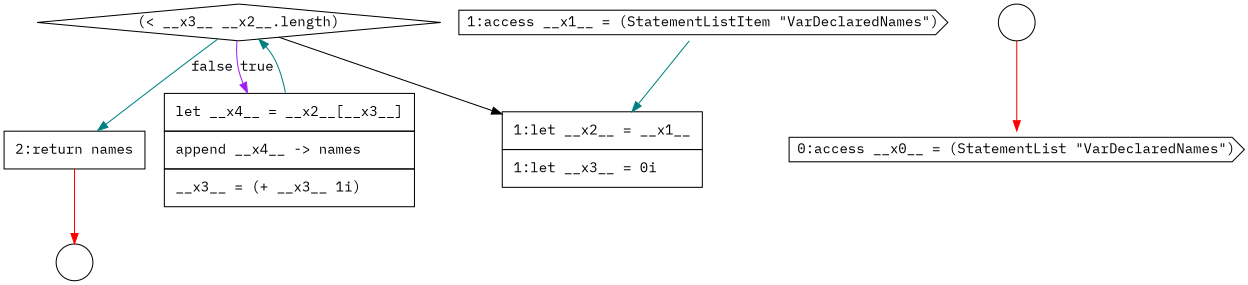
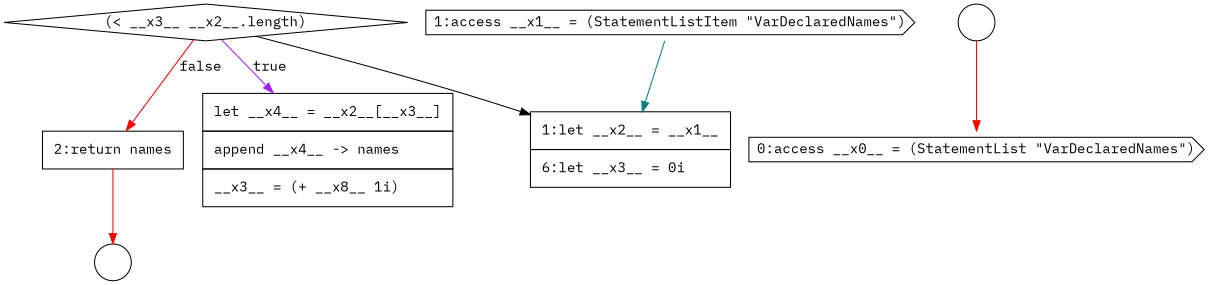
edge "let __x4__ = __x2__[__x3__]" -> "(< __x3__ __x2__.length)": removed
edge "(< __x3__ __x2__.length)" -> "2:return names": color teal -> red
node "1:let __x2__ = __x1__": text "1:let __x3__ = 0i" -> "6:let __x3__ = 0i"
node "let __x4__ = __x2__[__x3__]": text "__x3__ = (+ __x3__ 1i)" -> "__x3__ = (+ __x8__ 1i)"
